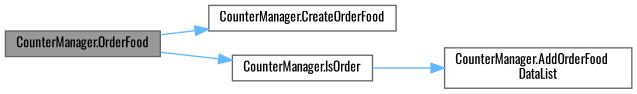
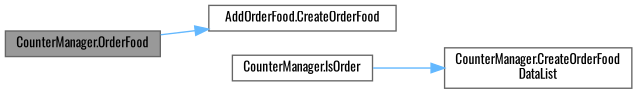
node "CounterManager.CreateOrderFood": label "CounterManager.CreateOrderFood" -> "AddOrderFood.CreateOrderFood"
edge "CounterManager.OrderFood" -> "CounterManager.IsOrder": removed
node "CounterManager.AddOrderFood DataList": label "CounterManager.AddOrderFood DataList" -> "CounterManager.CreateOrderFood DataList"
